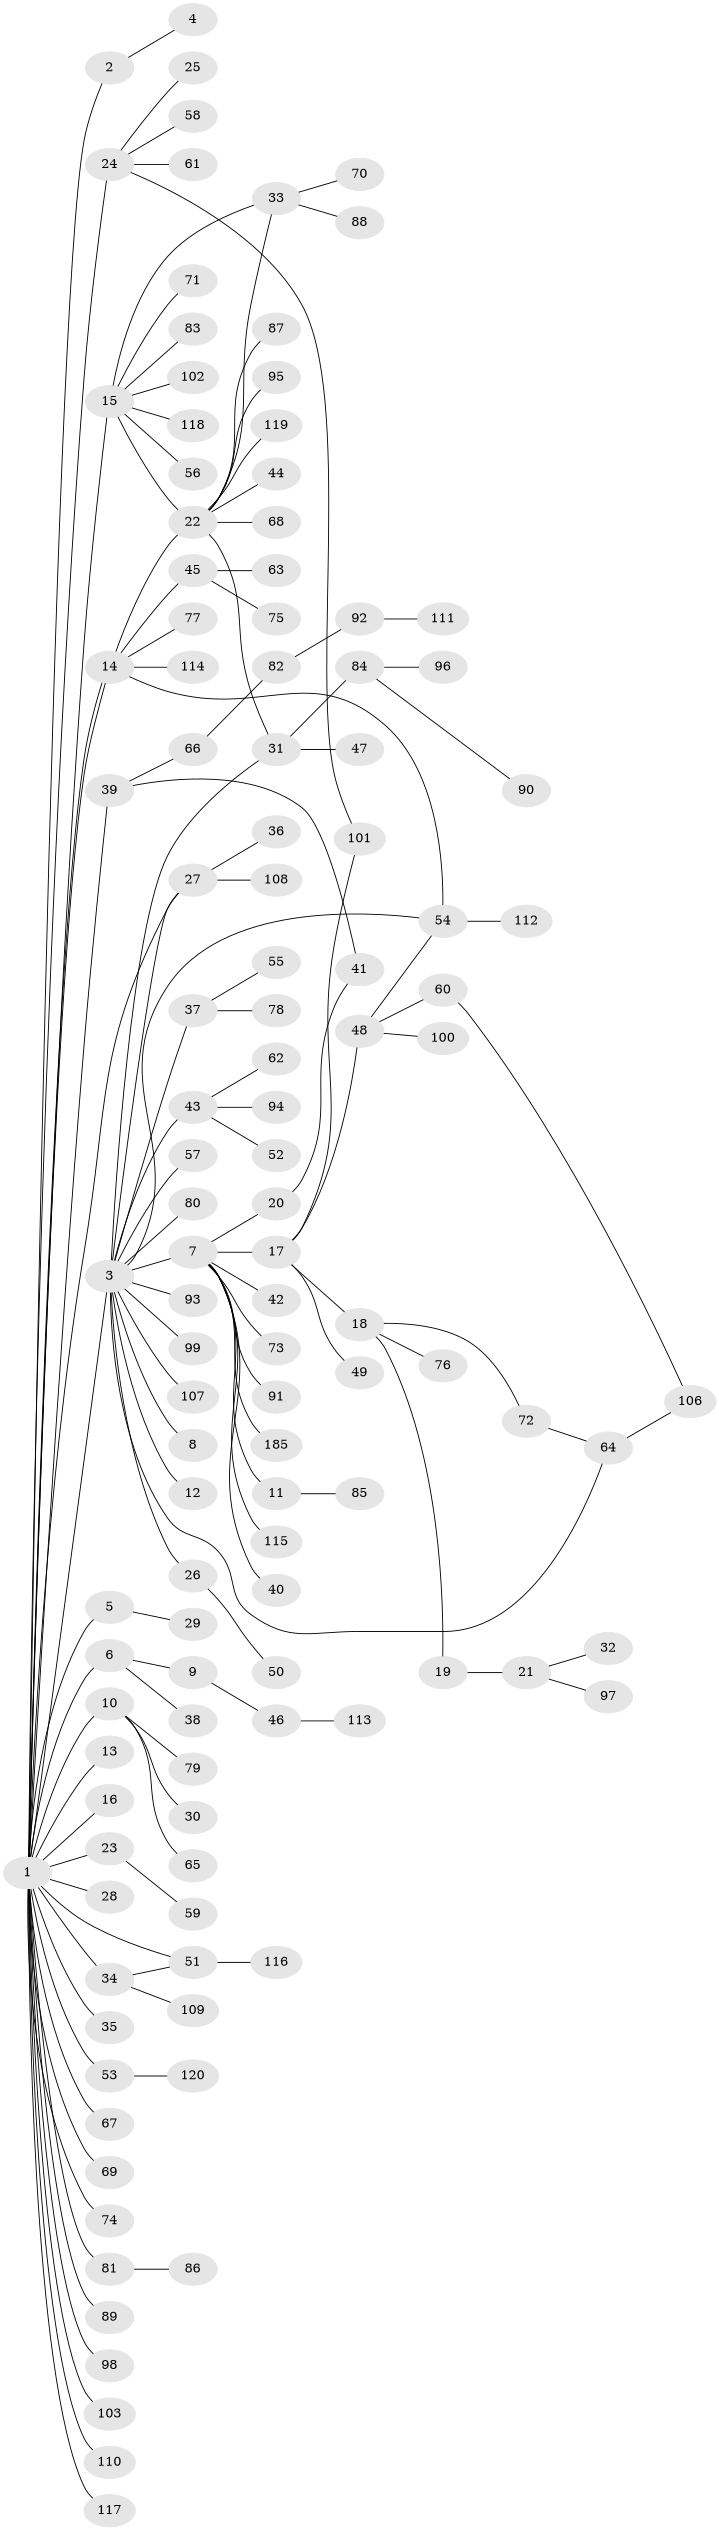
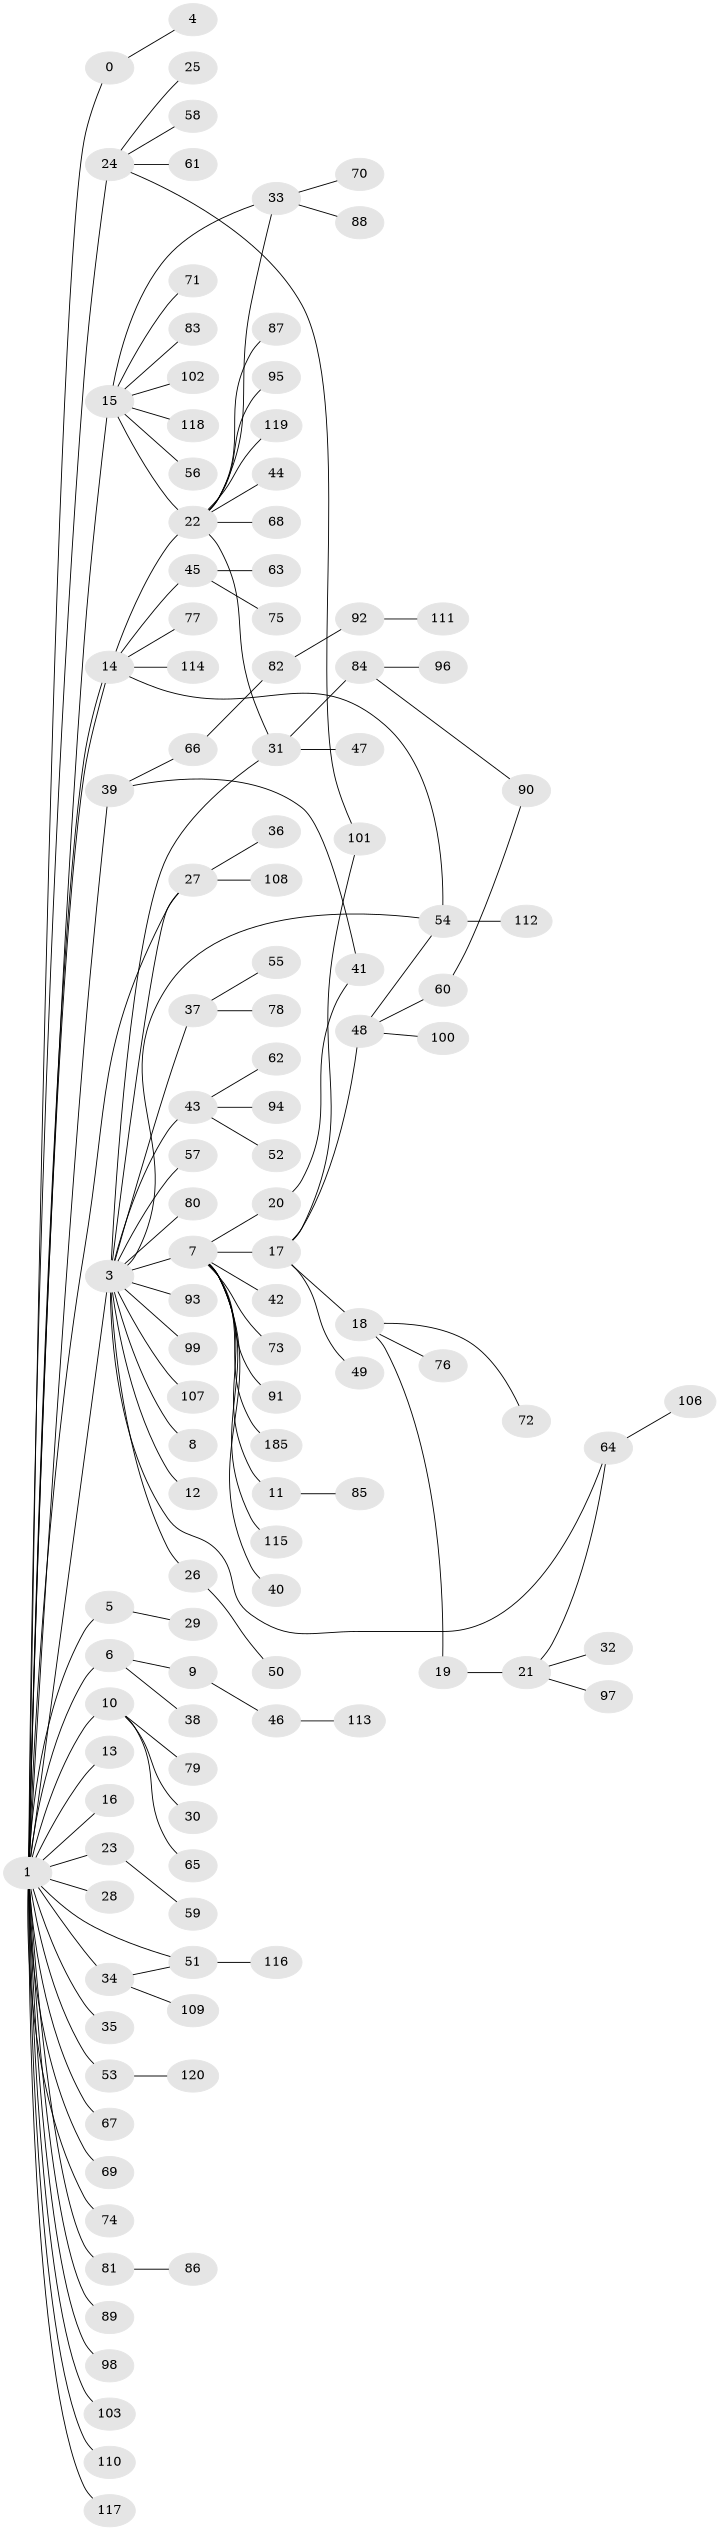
node "2": label "2" -> "0"
edge "60" -- "106": now "60" -- "90"
edge "72" -- "64": now "21" -- "64"
